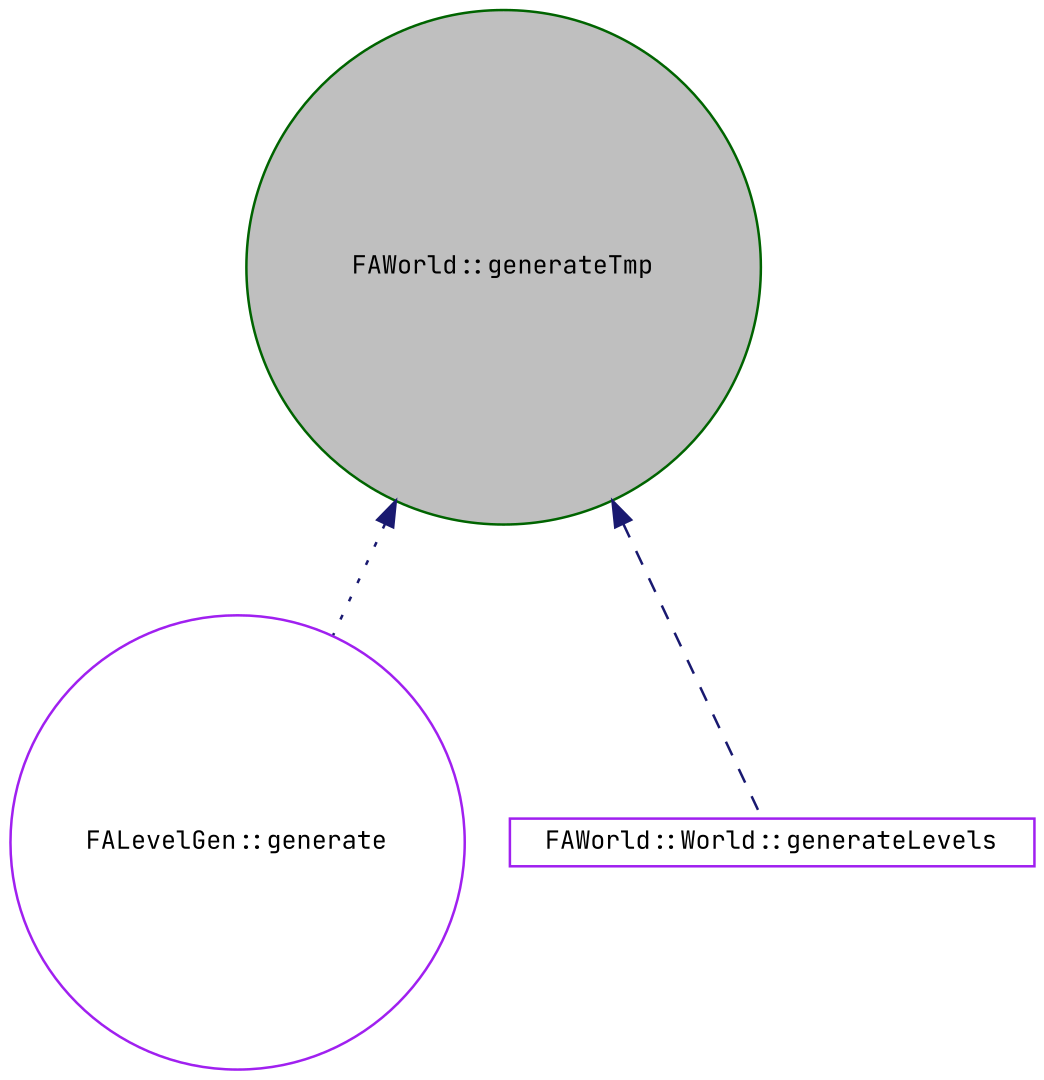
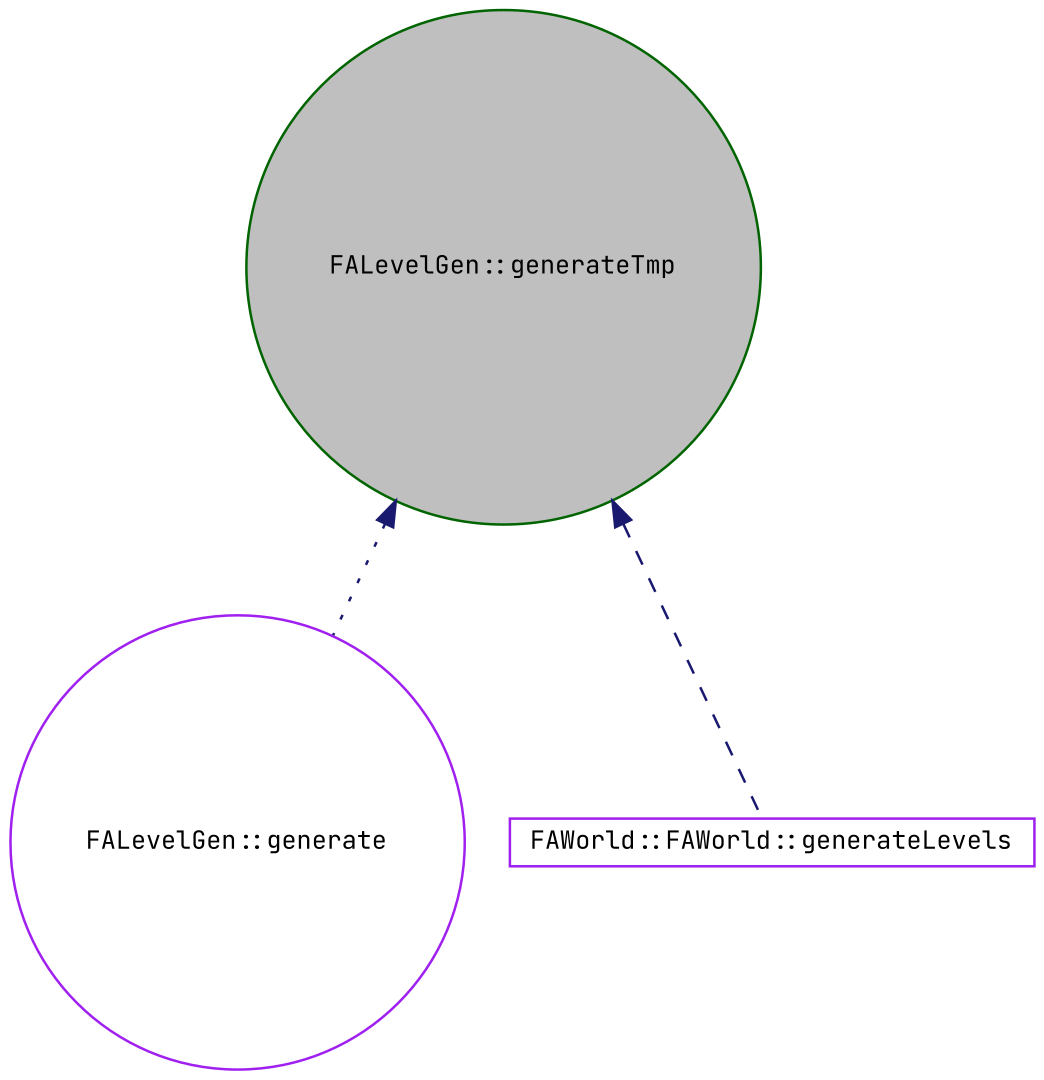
node "FAWorld::generateTmp": label "FAWorld::generateTmp" -> "FALevelGen::generateTmp"
node "FAWorld::World::generateLevels": label "FAWorld::World::generateLevels" -> "FAWorld::FAWorld::generateLevels"
